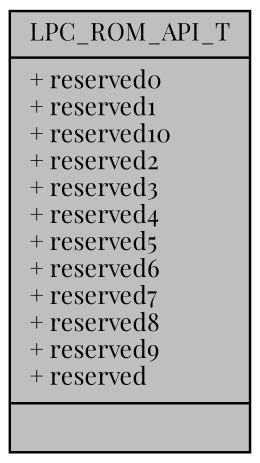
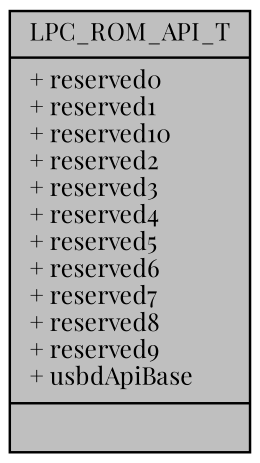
node "LPC_ROM_API_T": text "+ reserved" -> "+ usbdApiBase"
